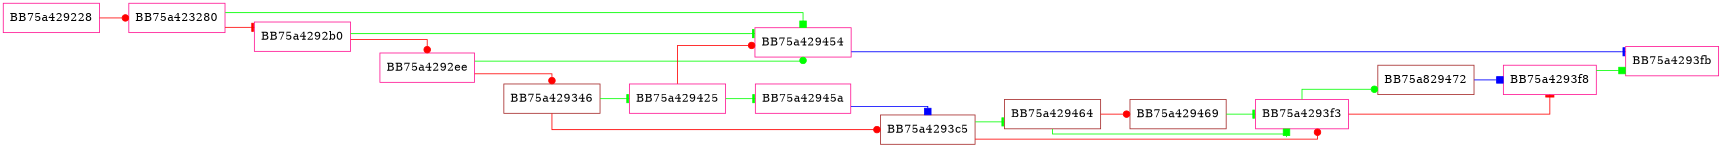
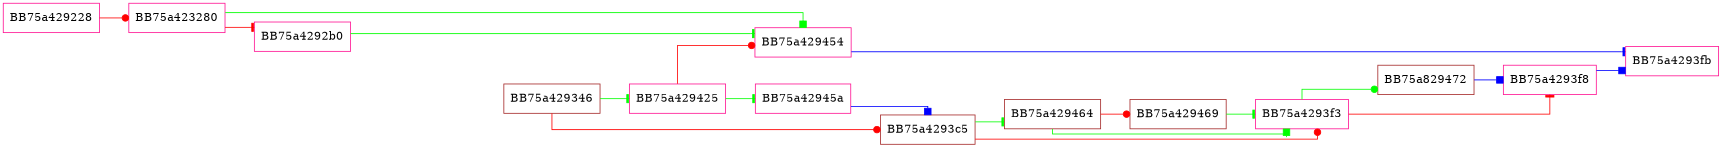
node "BB75a4292ee": removed
edge "BB75a4293f8" -> "BB75a4293fb": color green -> blue
